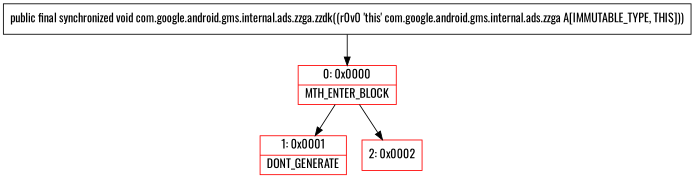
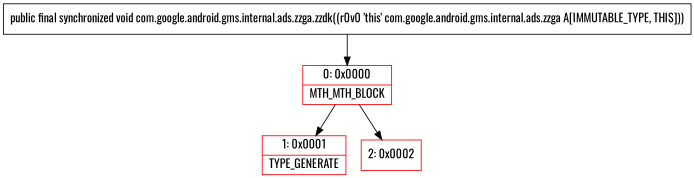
node "0: 0x0000": text "MTH_ENTER_BLOCK" -> "MTH_MTH_BLOCK"
node "1: 0x0001": text "DONT_GENERATE" -> "TYPE_GENERATE"
